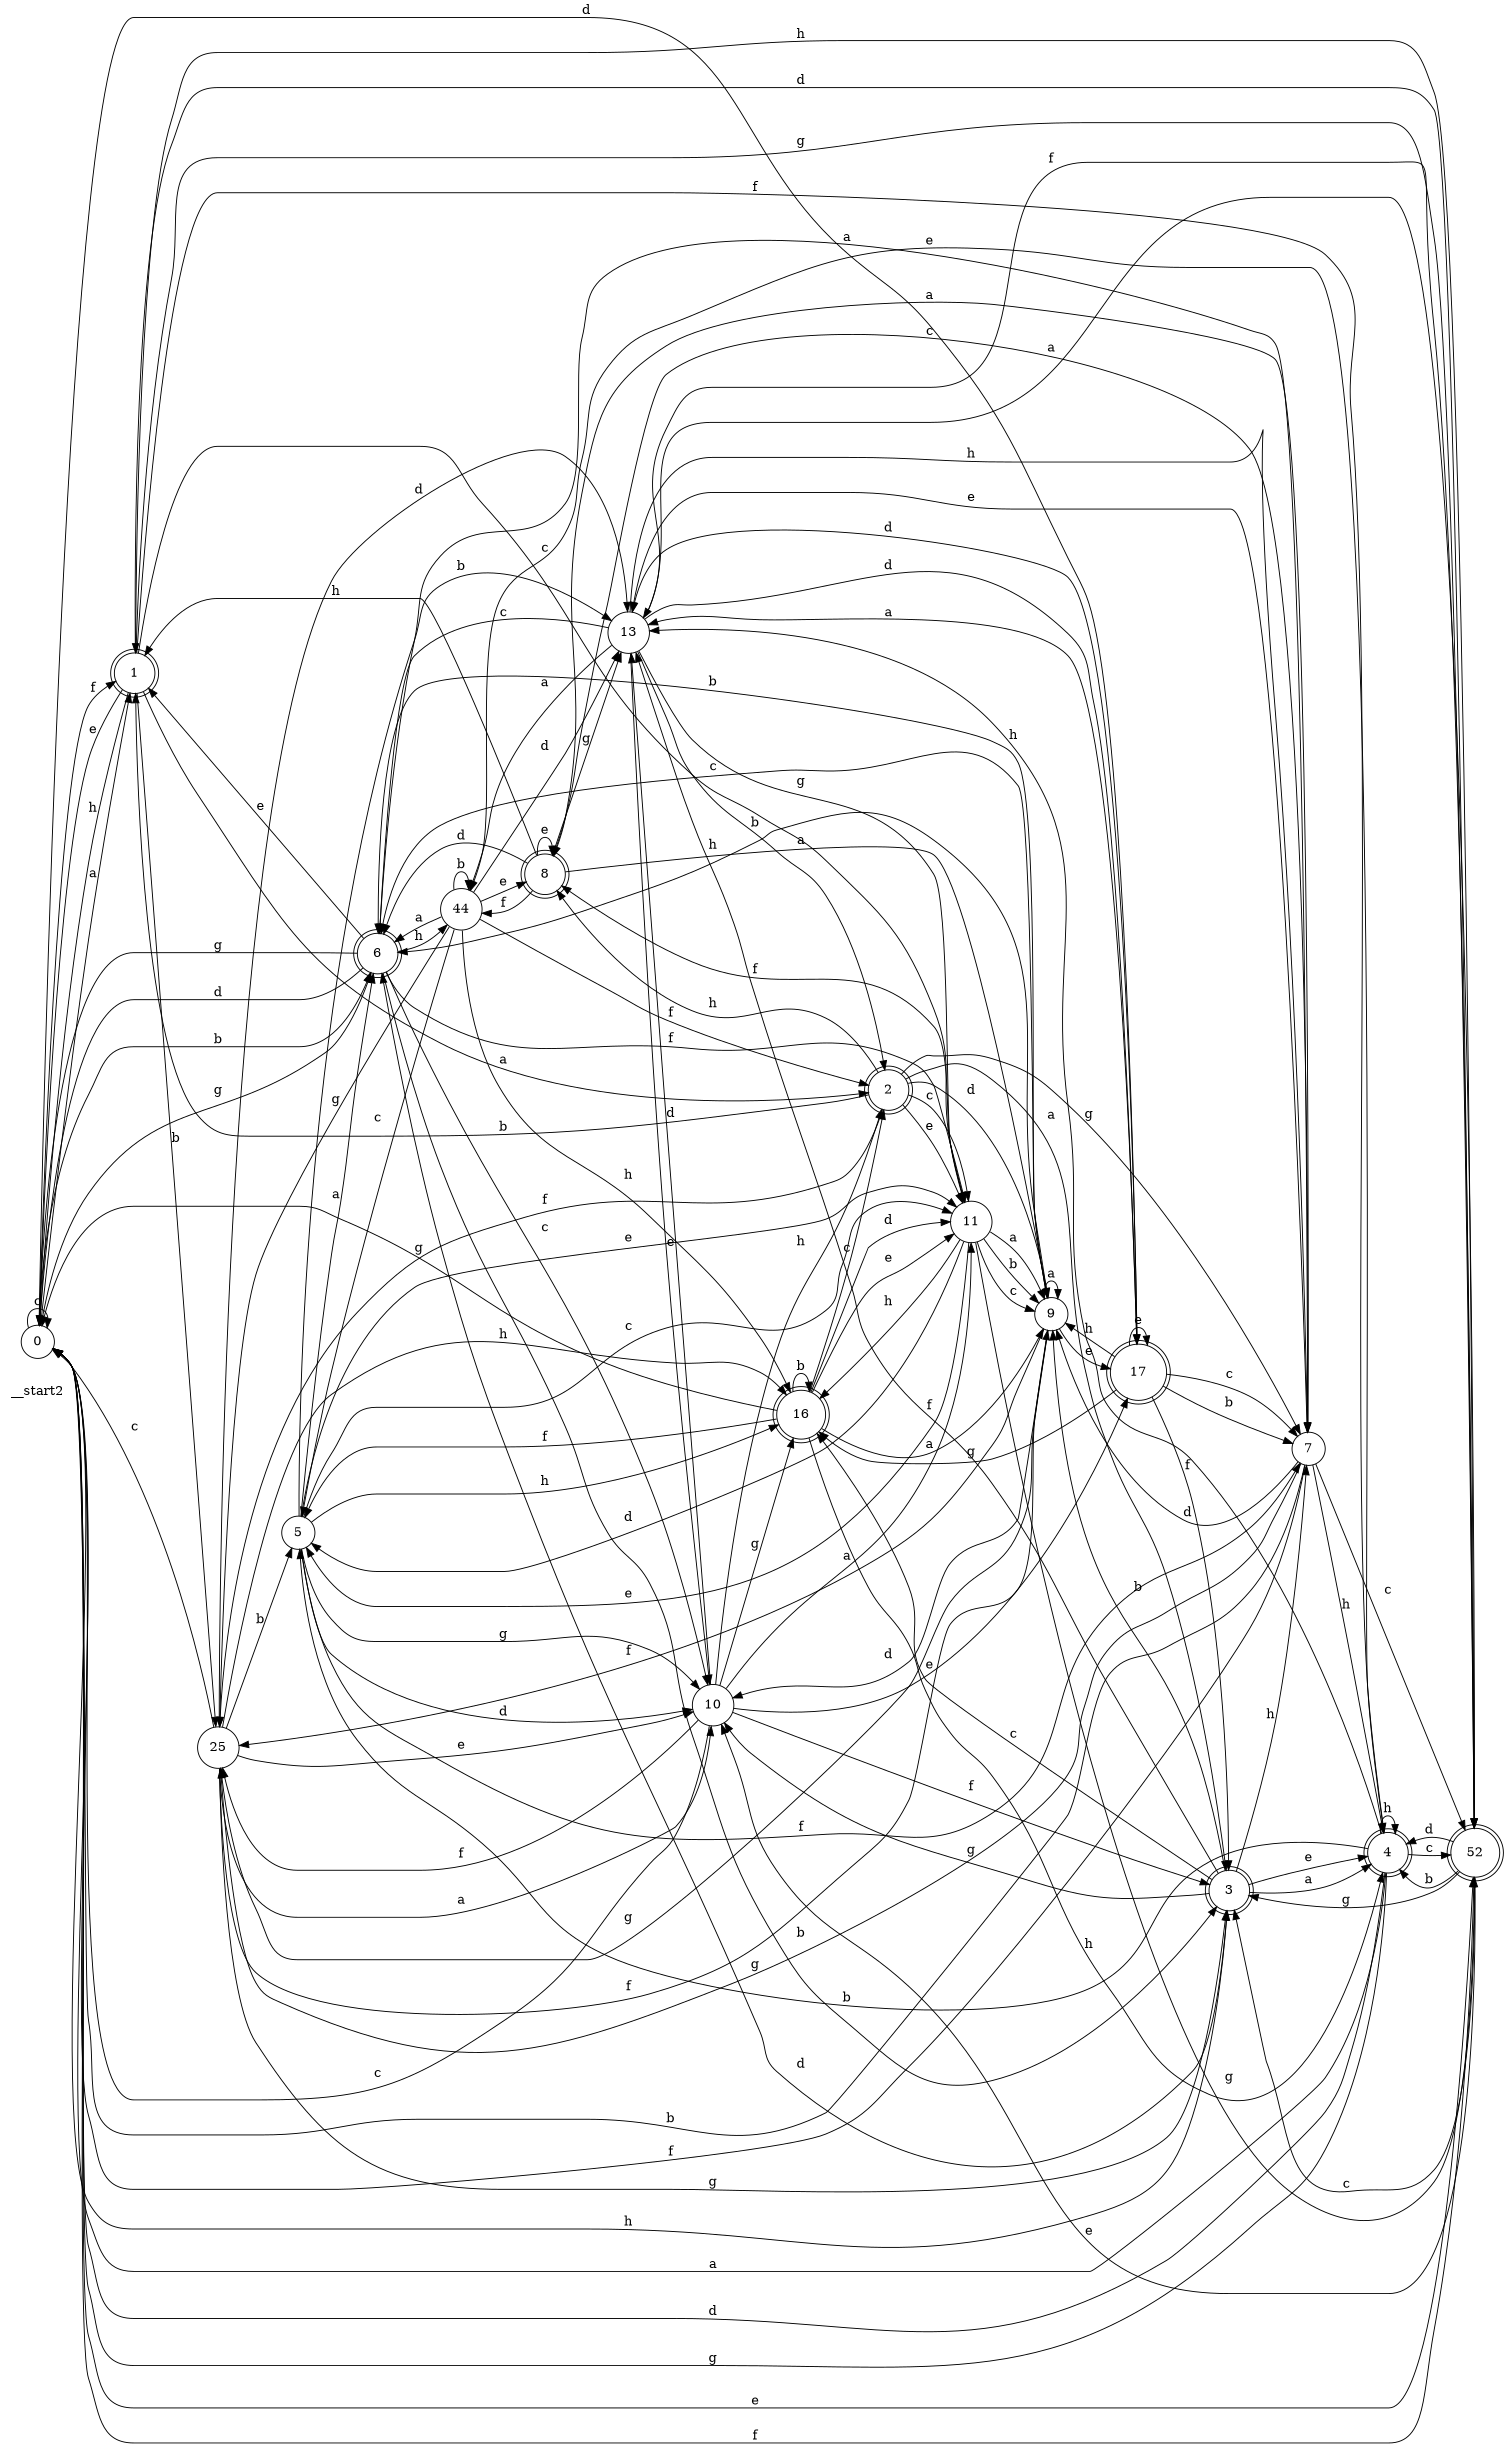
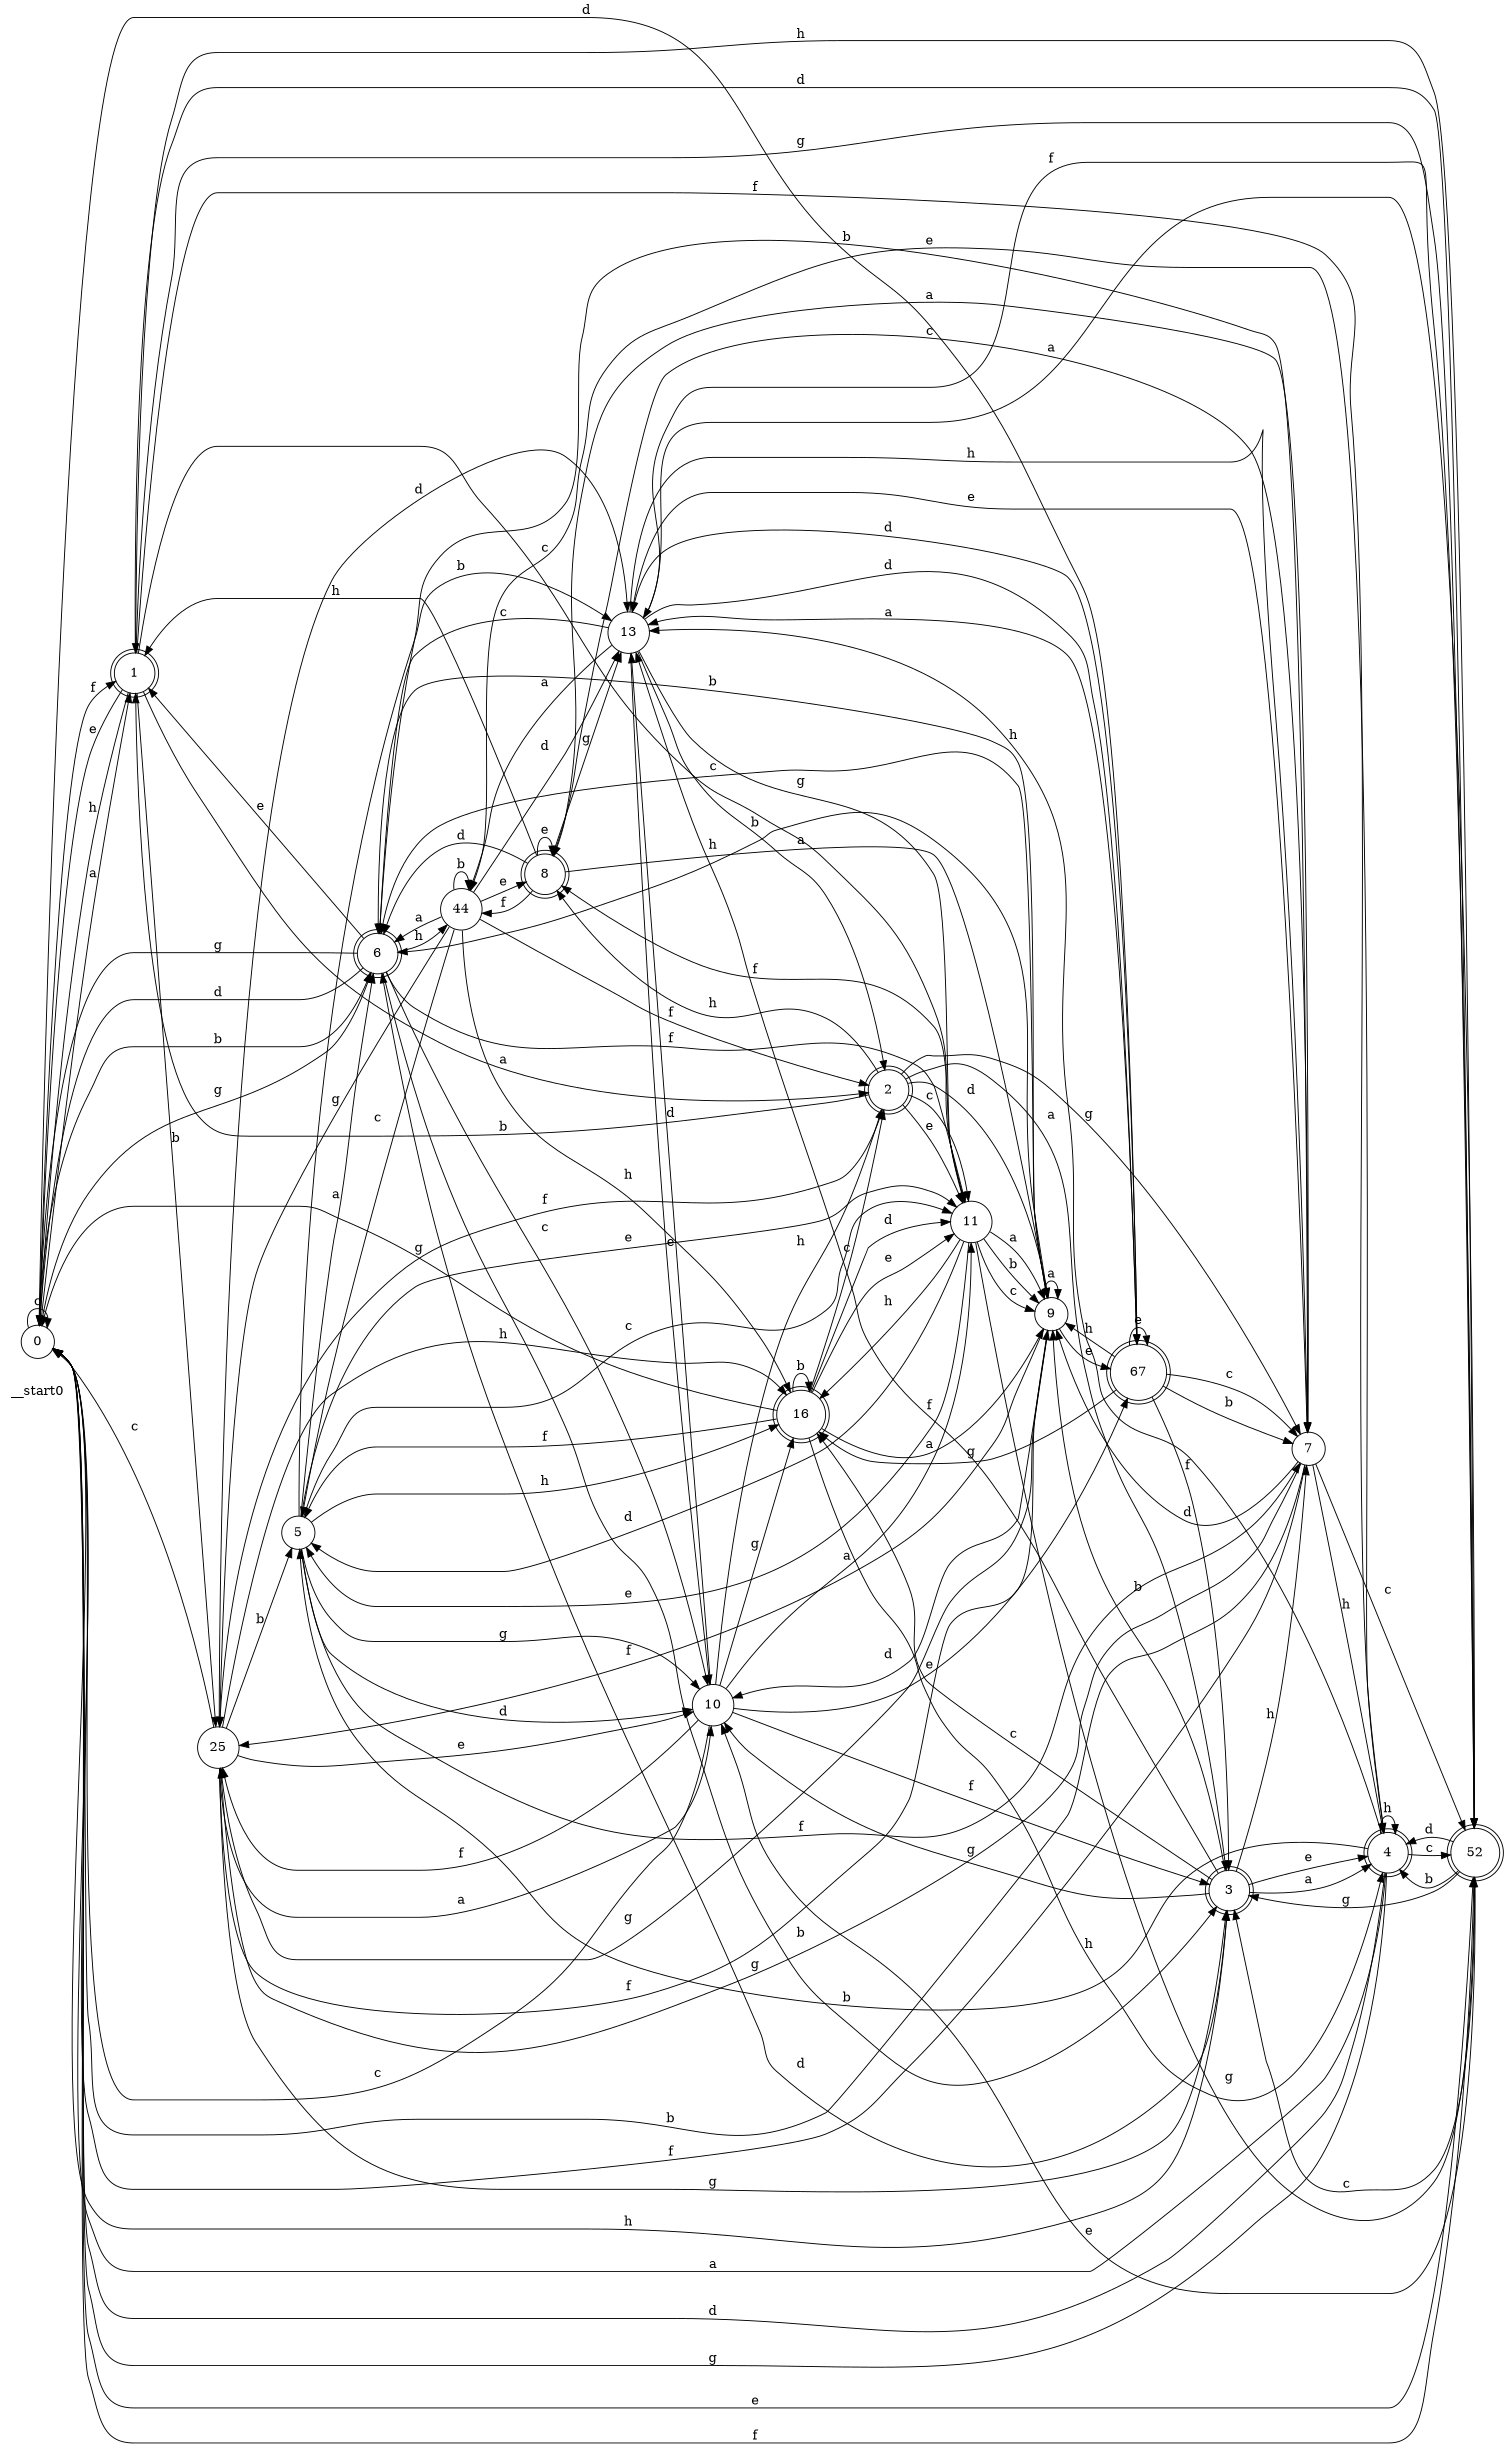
edge "6" -> "7": label "a" -> "b"
node "17": label "17" -> "67"
node "__start2": label "__start2" -> "__start0"
